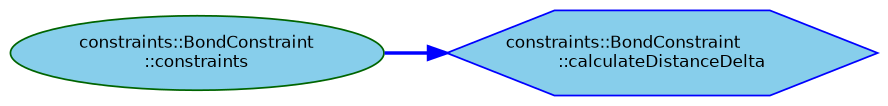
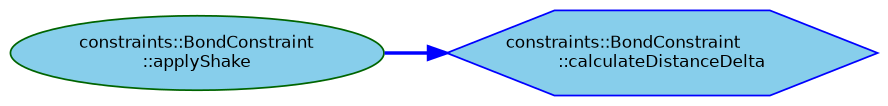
node "constraints::BondConstraint ::constraints": label "constraints::BondConstraint ::constraints" -> "constraints::BondConstraint ::applyShake"
